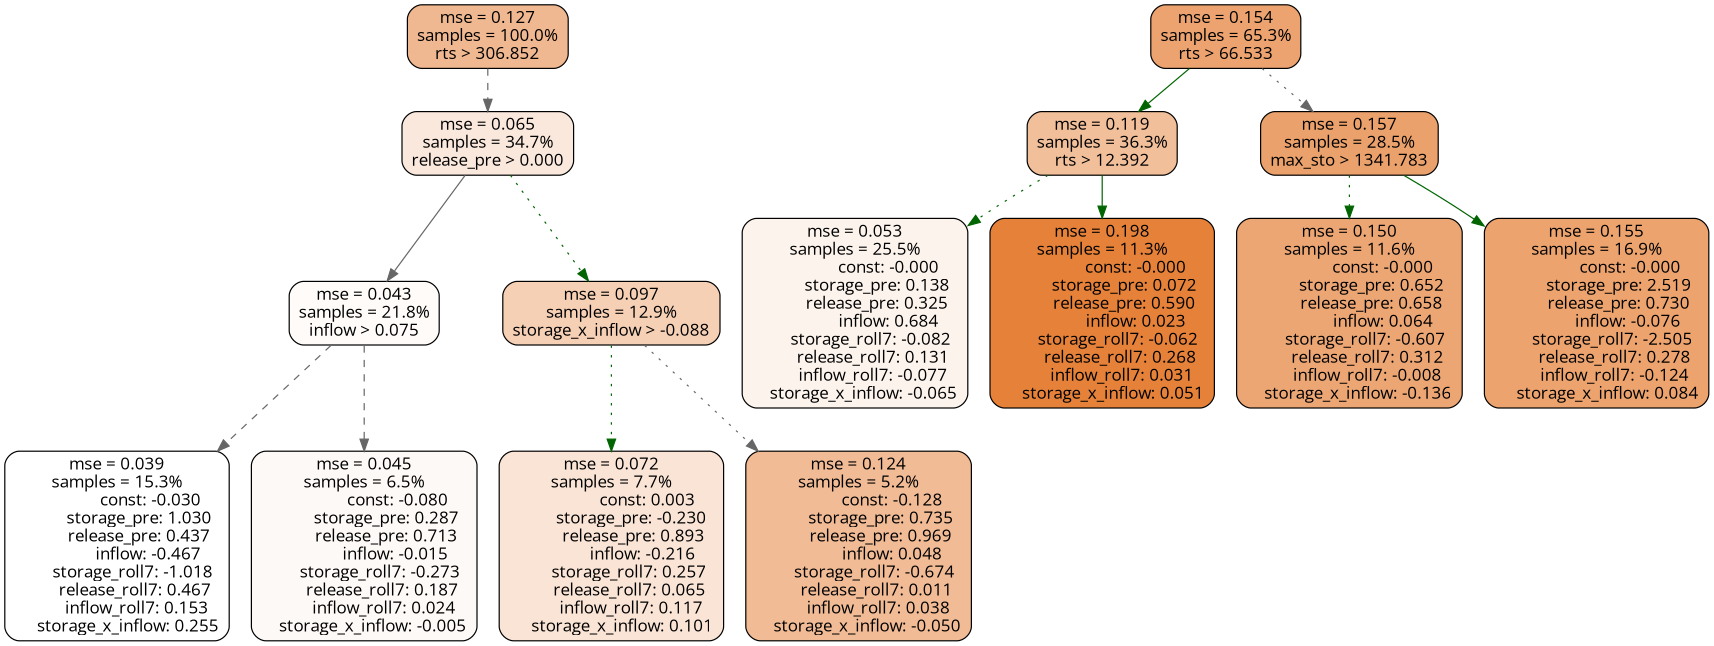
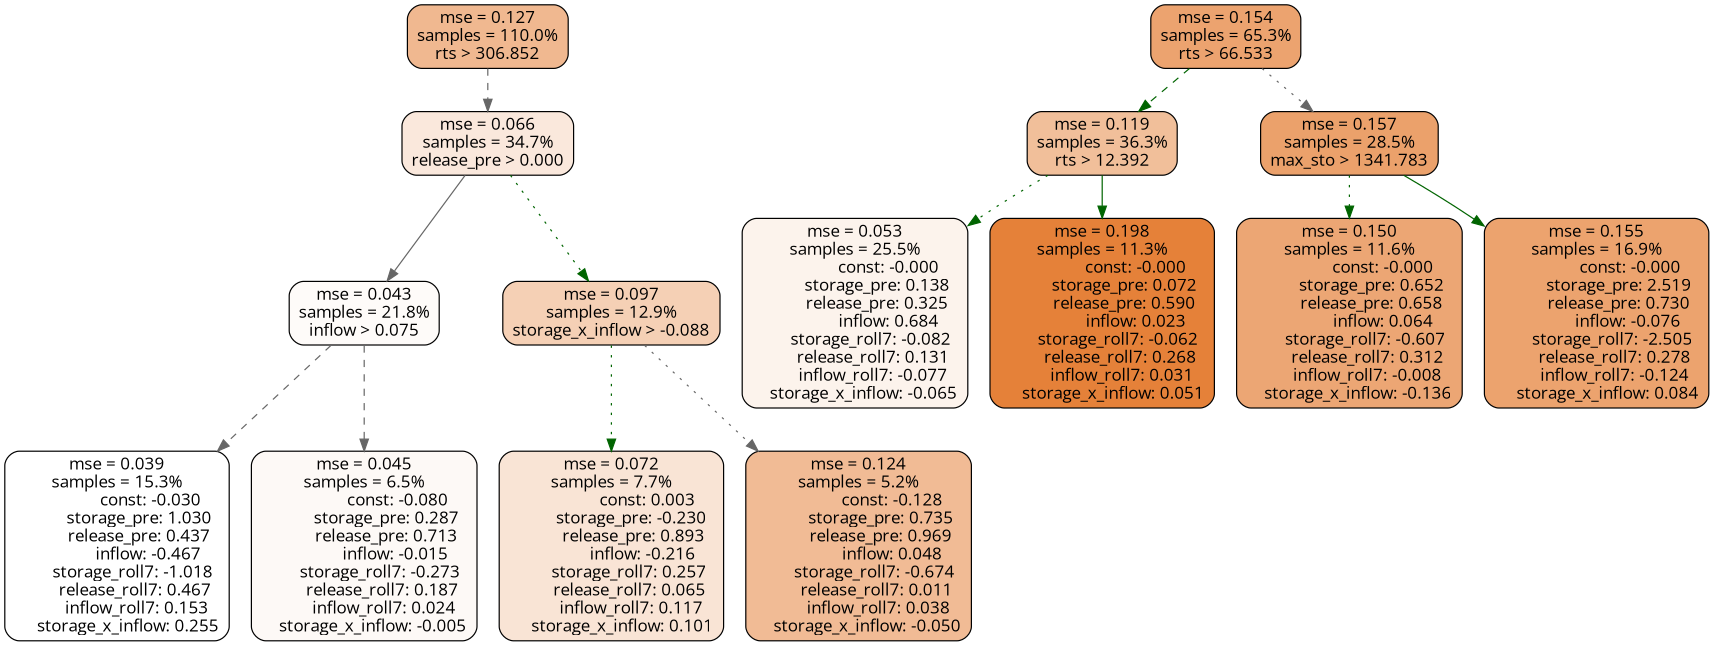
node "mse = 0.127 samples = 100.0% rts > 306.852": label "mse = 0.127 samples = 100.0% rts > 306.852" -> "mse = 0.127 samples = 110.0% rts > 306.852"
edge "mse = 0.154 samples = 65.3% rts > 66.533" -> "mse = 0.119 samples = 36.3% rts > 12.392": style solid -> dashed
node "mse = 0.065 samples = 34.7% release_pre > 0.000": label "mse = 0.065 samples = 34.7% release_pre > 0.000" -> "mse = 0.066 samples = 34.7% release_pre > 0.000"
